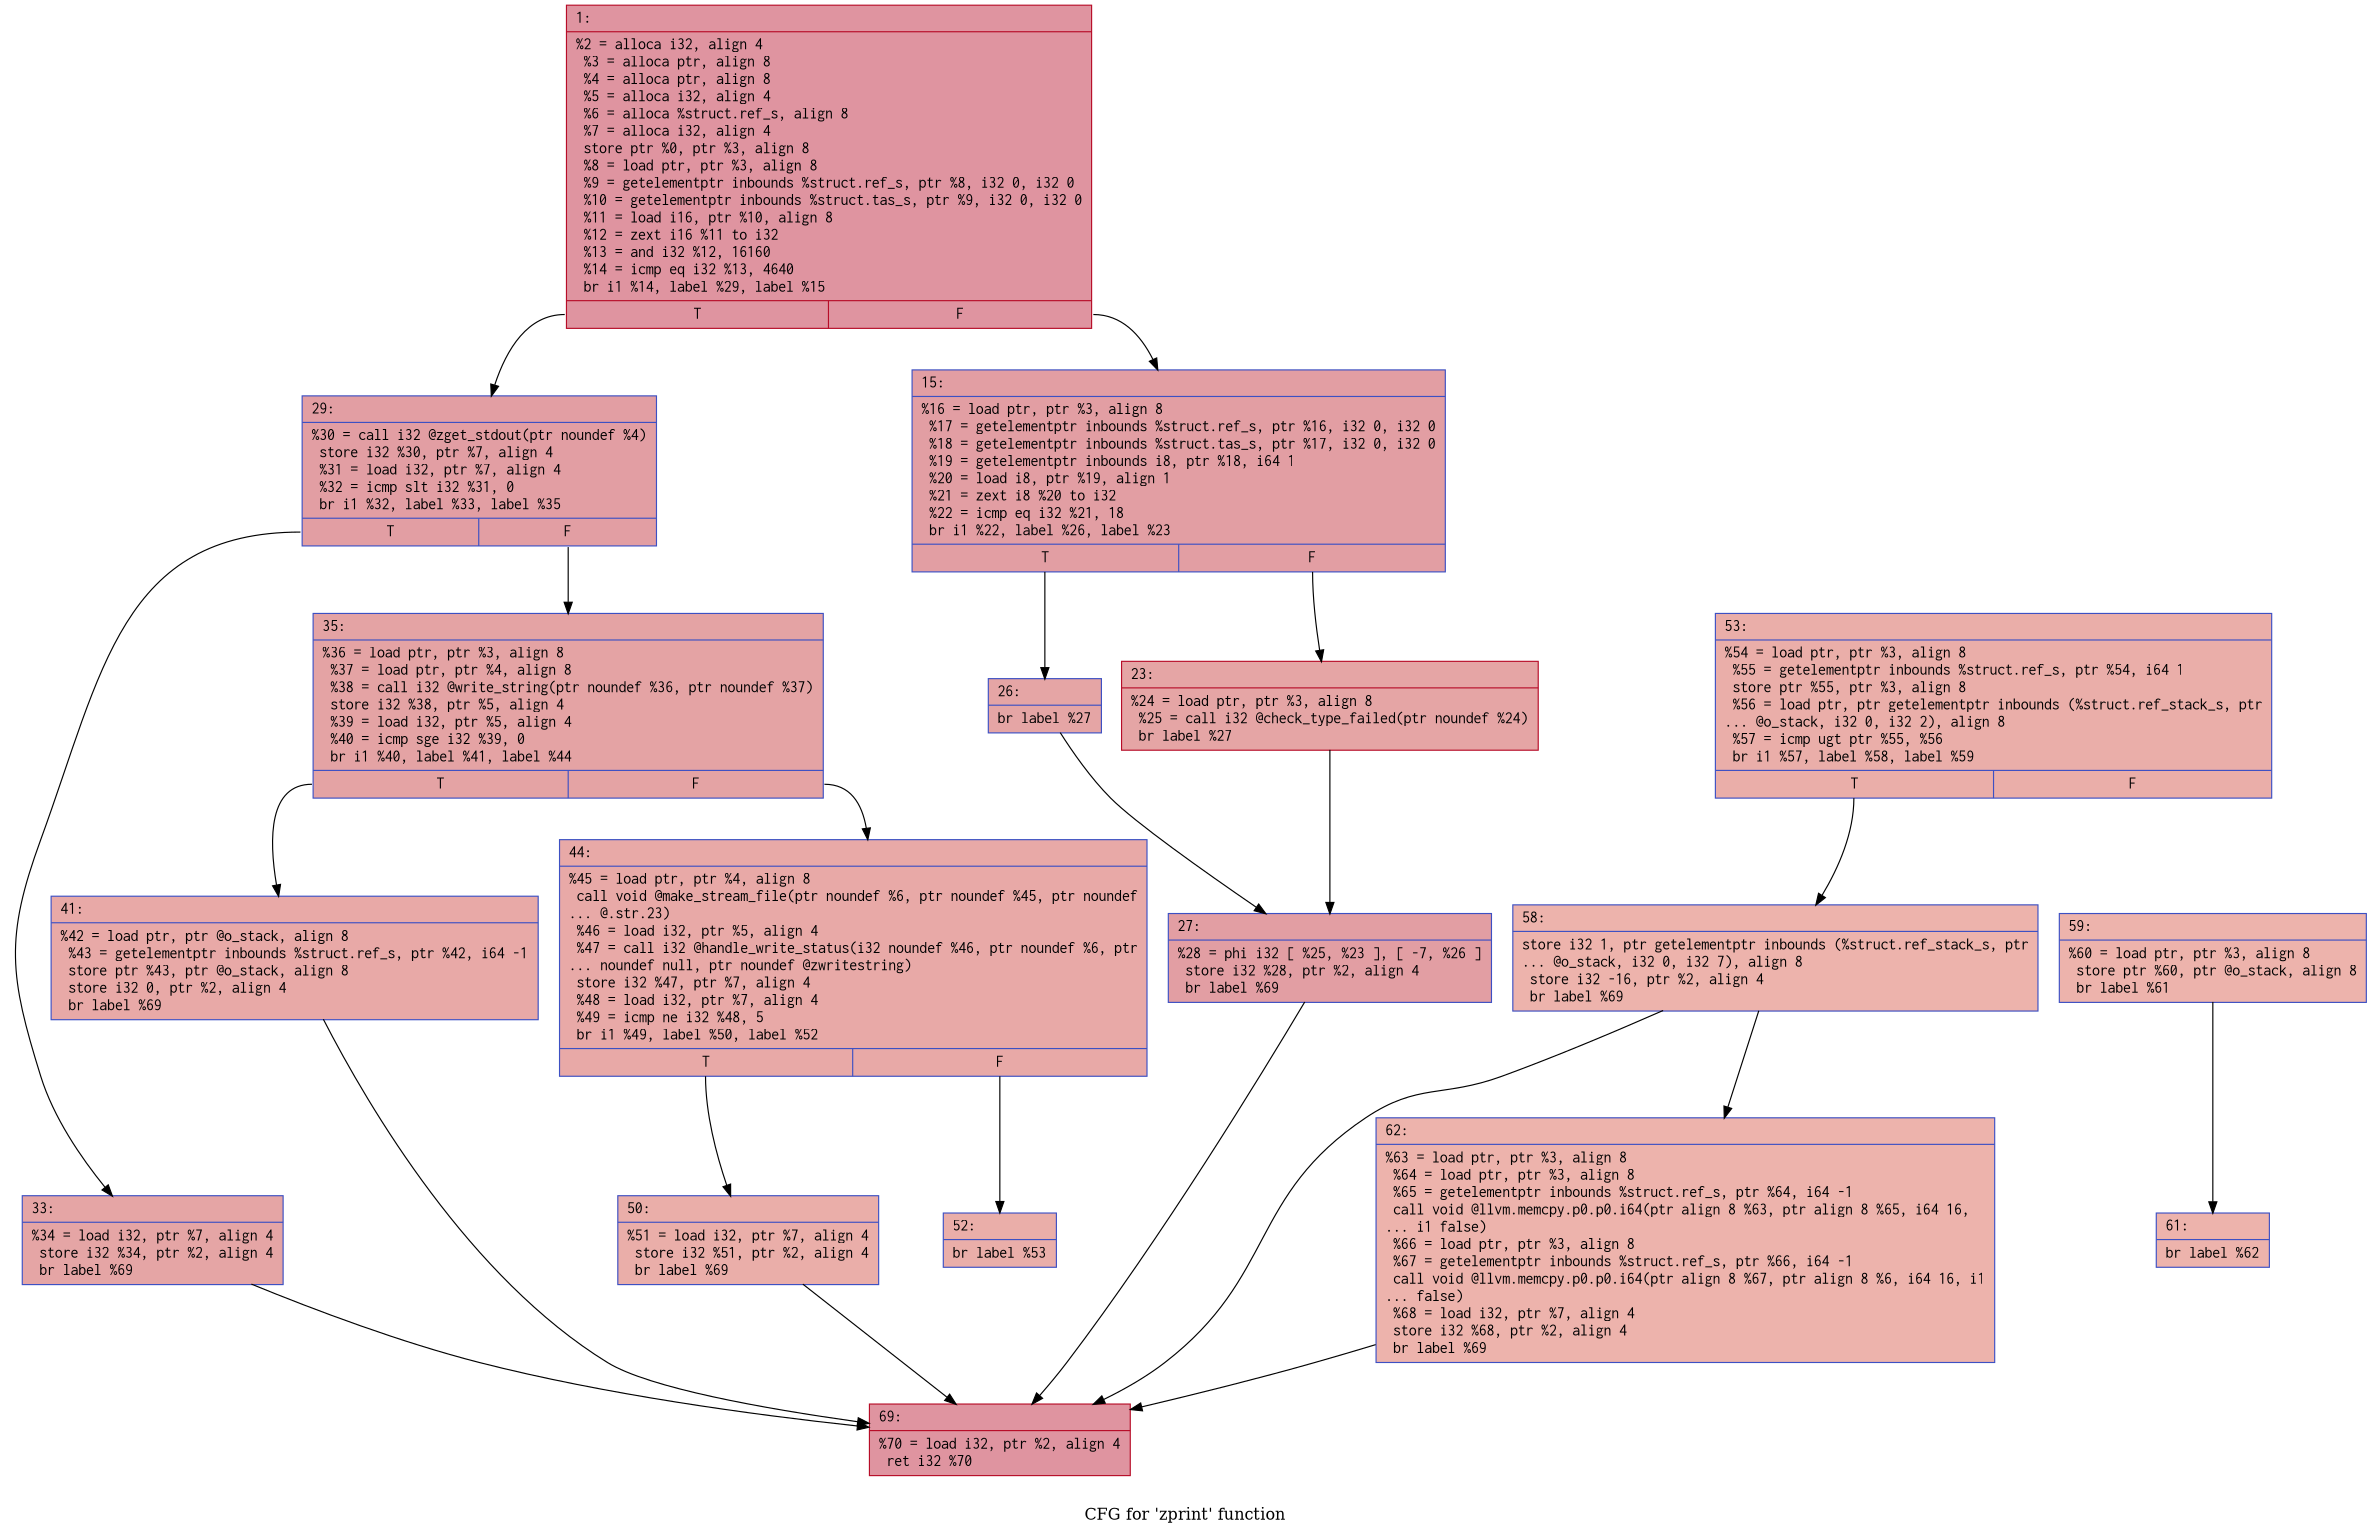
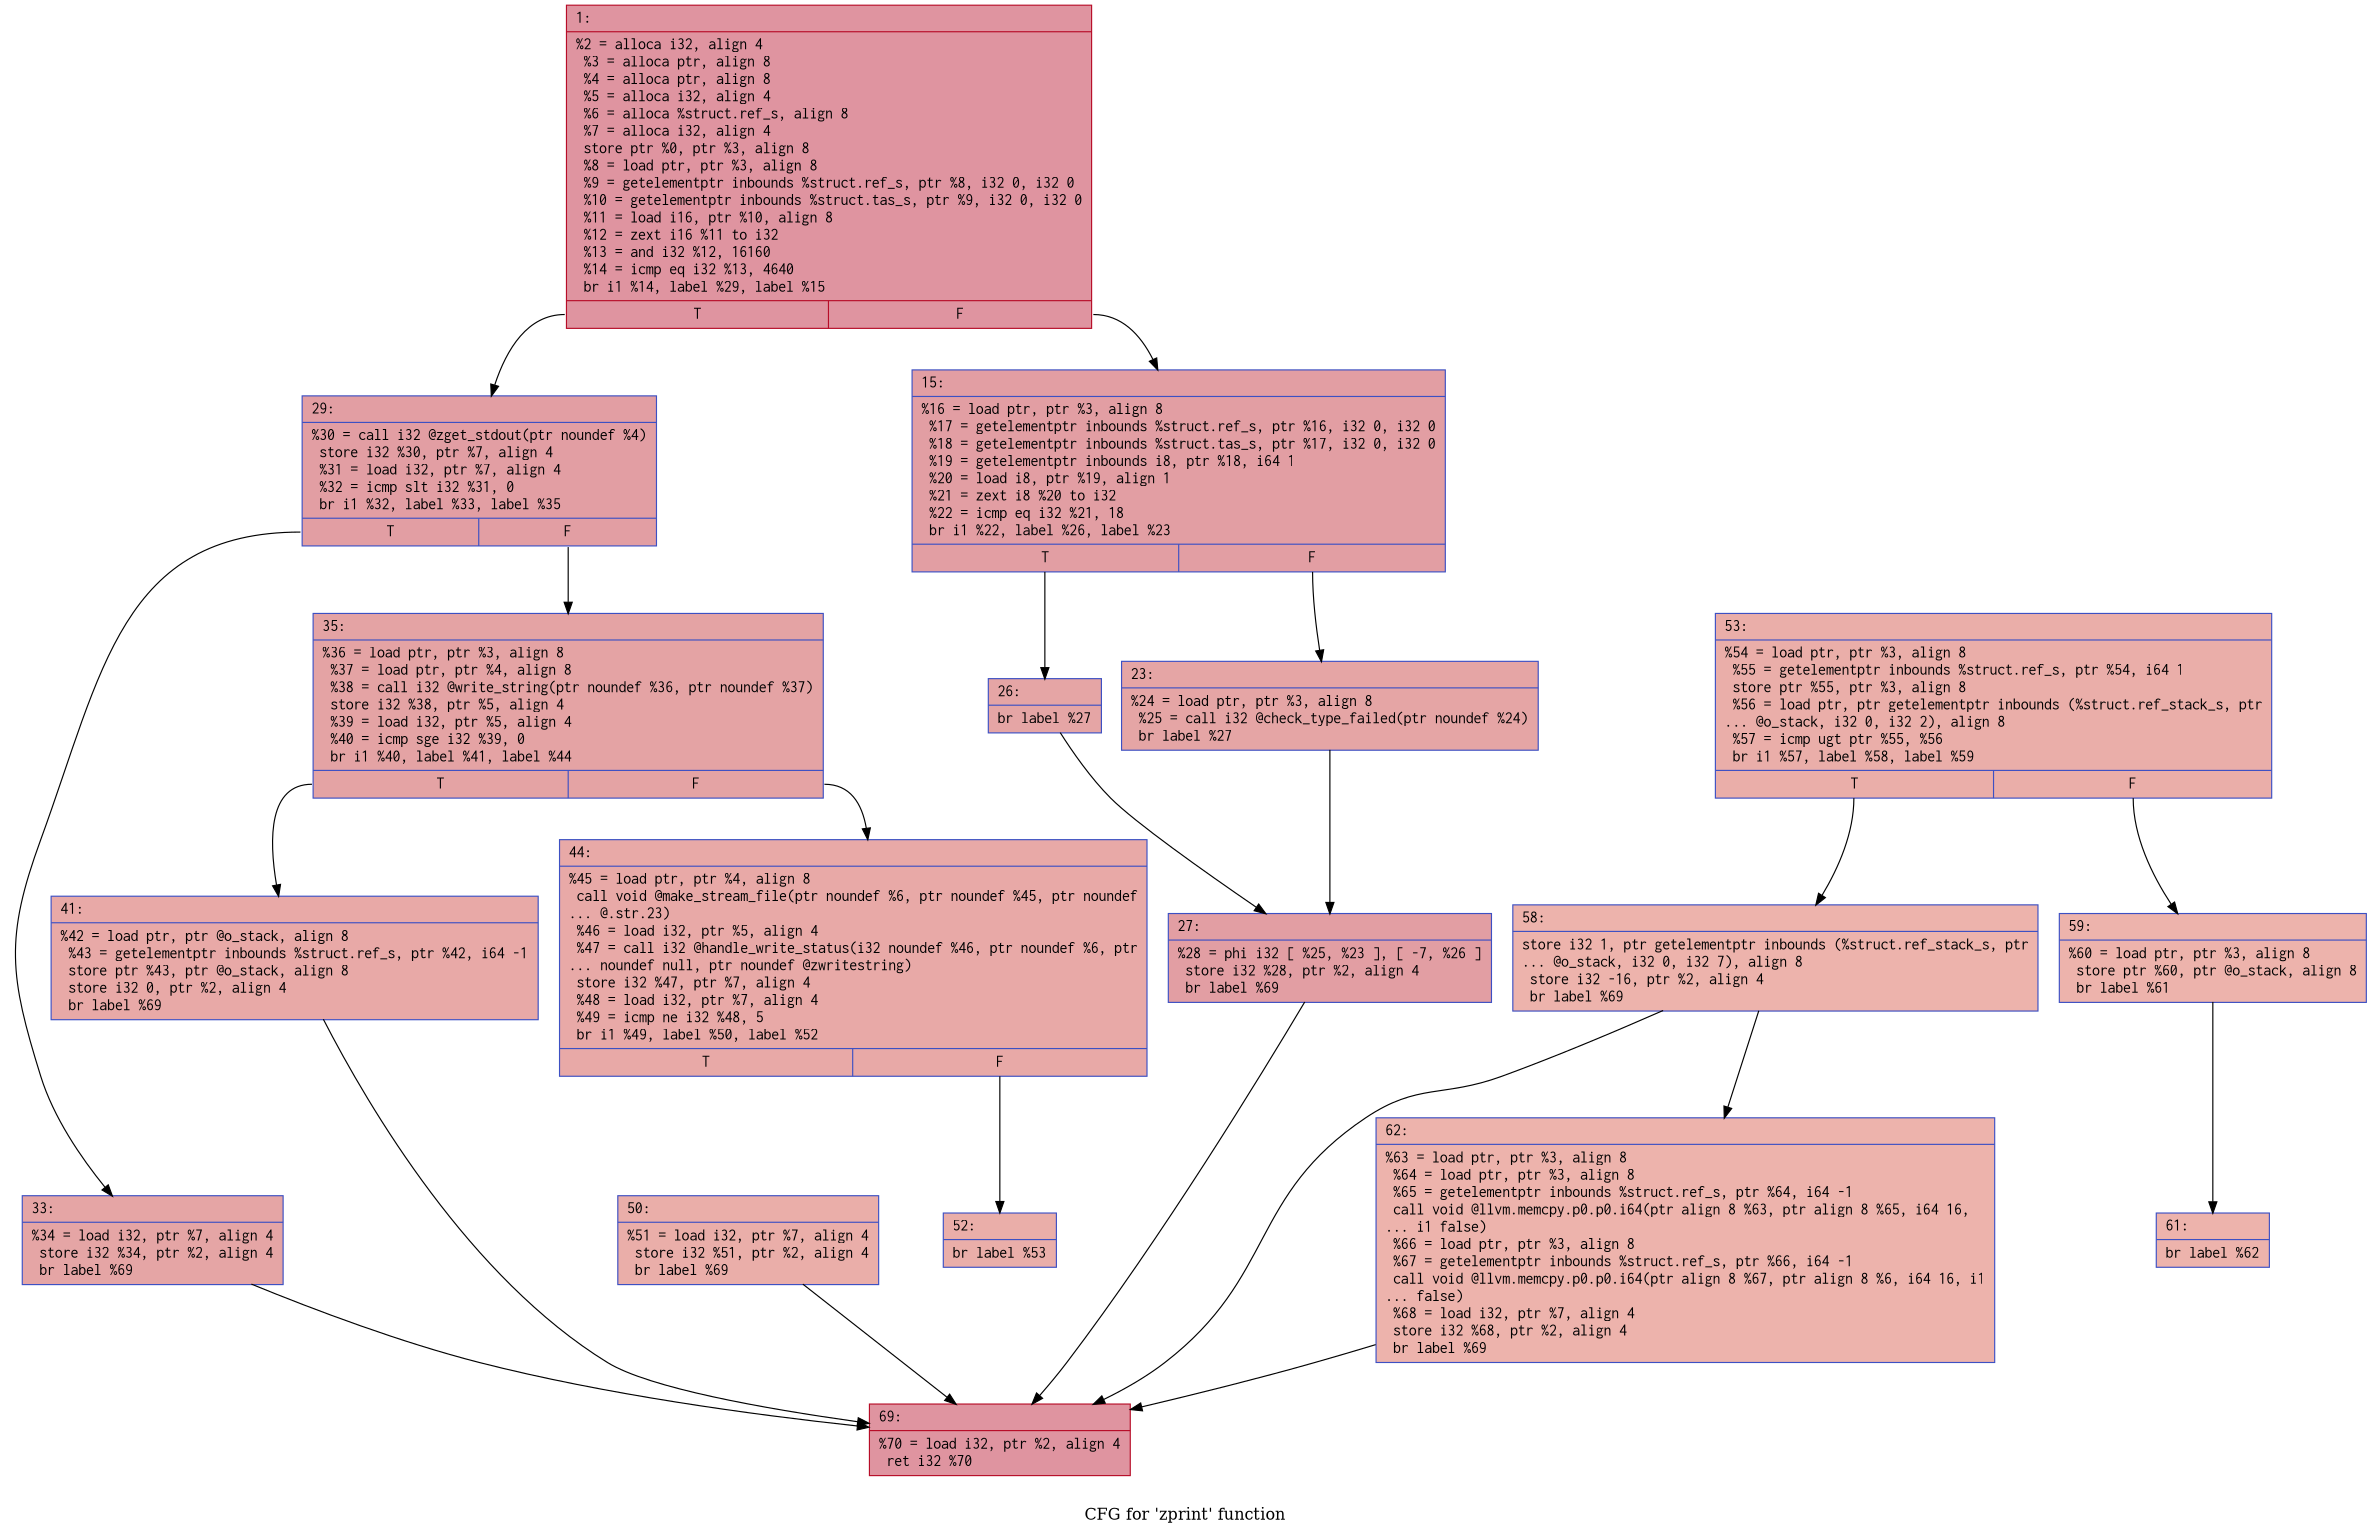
node "23:": color #b70d28ff -> #3d50c3ff
edge "53:" -> "59:": added
edge "44:" -> "50:": removed
